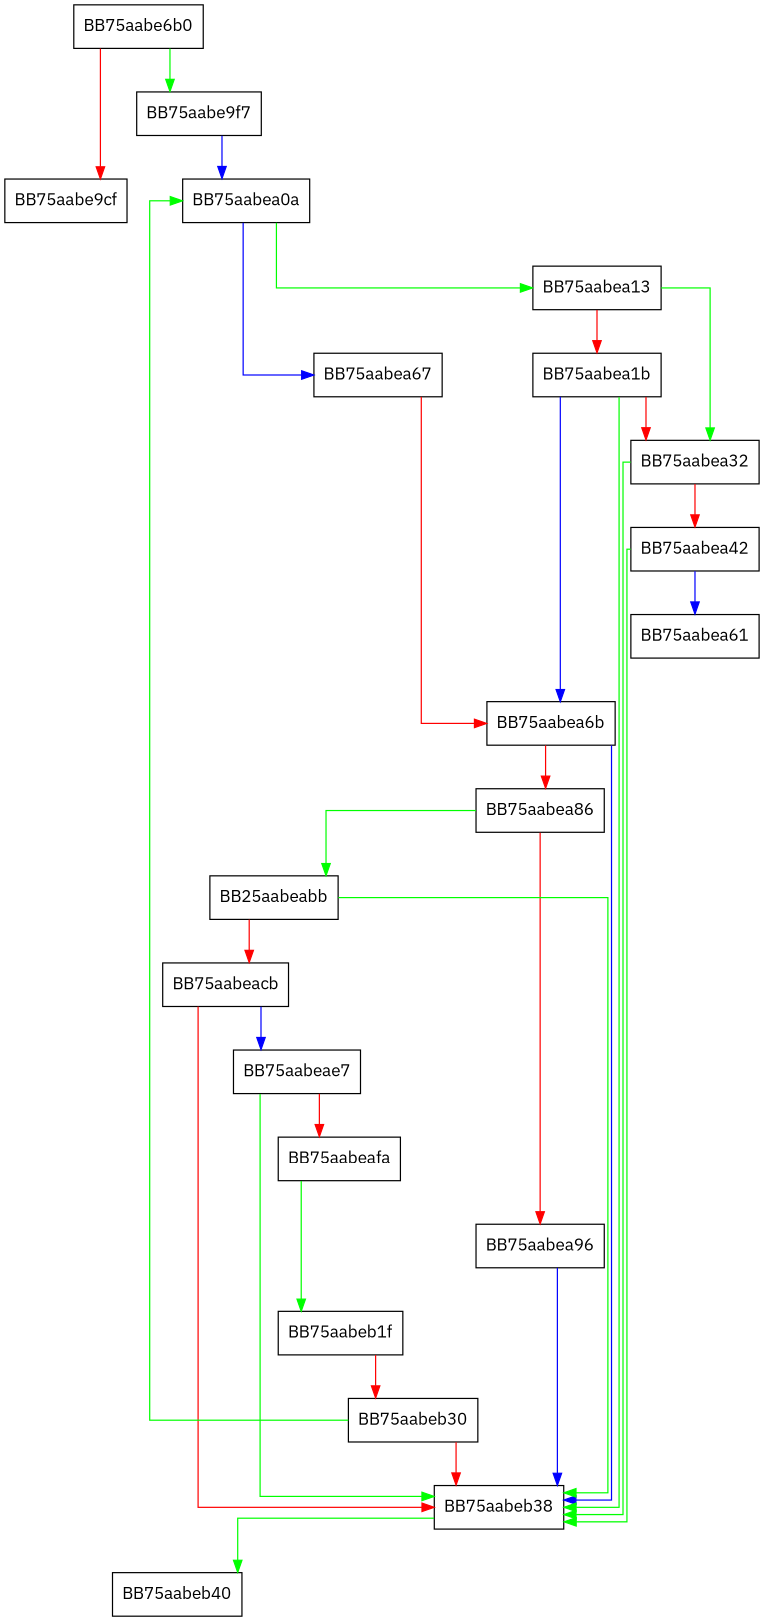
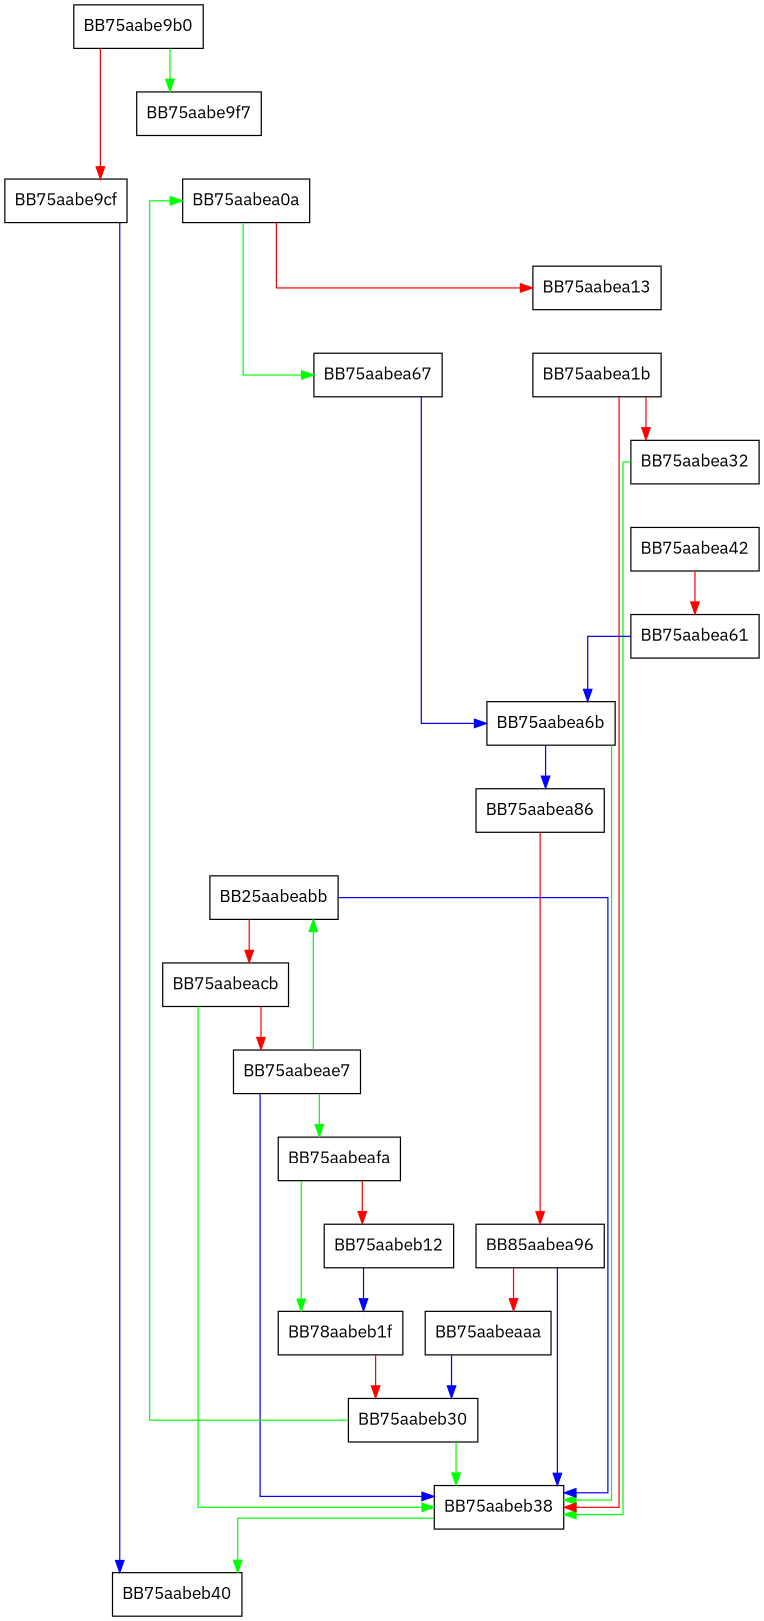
node "BB75aabe6b0": label "BB75aabe6b0" -> "BB75aabe9b0"
edge "BB75aabe9f7" -> "BB75aabea0a": removed
edge "BB75aabea0a" -> "BB75aabea13": color green -> red
edge "BB75aabea13" -> "BB75aabea1b": removed
edge "BB75aabea0a" -> "BB75aabea67": color blue -> green
edge "BB75aabea13" -> "BB75aabea32": removed
edge "BB75aabea32" -> "BB75aabea42": removed
edge "BB75aabea1b" -> "BB75aabea6b": now "BB75aabea61" -> "BB75aabea6b"
edge "BB75aabea67" -> "BB75aabea6b": color red -> blue
edge "BB75aabea42" -> "BB75aabea61": color blue -> red
edge "BB75aabea6b" -> "BB75aabea86": color red -> blue
edge "BB75aabea86" -> "BB25aabeabb": now "BB75aabeae7" -> "BB25aabeabb"
edge "BB75aabe9cf" -> "BB75aabeb40": added
edge "BB25aabeabb" -> "BB75aabeb38": color green -> blue
edge "BB75aabea1b" -> "BB75aabeb38": color green -> red
edge "BB75aabeacb" -> "BB75aabeae7": color blue -> red
edge "BB75aabea42" -> "BB75aabeb38": removed
edge "BB75aabeae7" -> "BB75aabeafa": color red -> green
edge "BB75aabea6b" -> "BB75aabeb38": color blue -> green
node "BB75aabeb12": added
node "BB75aabea96": label "BB75aabea96" -> "BB85aabea96"
node "BB75aabeb1f": label "BB75aabeb1f" -> "BB78aabeb1f"
node "BB75aabeaaa": added
edge "BB75aabeacb" -> "BB75aabeb38": color red -> green
edge "BB75aabeae7" -> "BB75aabeb38": color green -> blue
edge "BB75aabeb30" -> "BB75aabeb38": color red -> green
